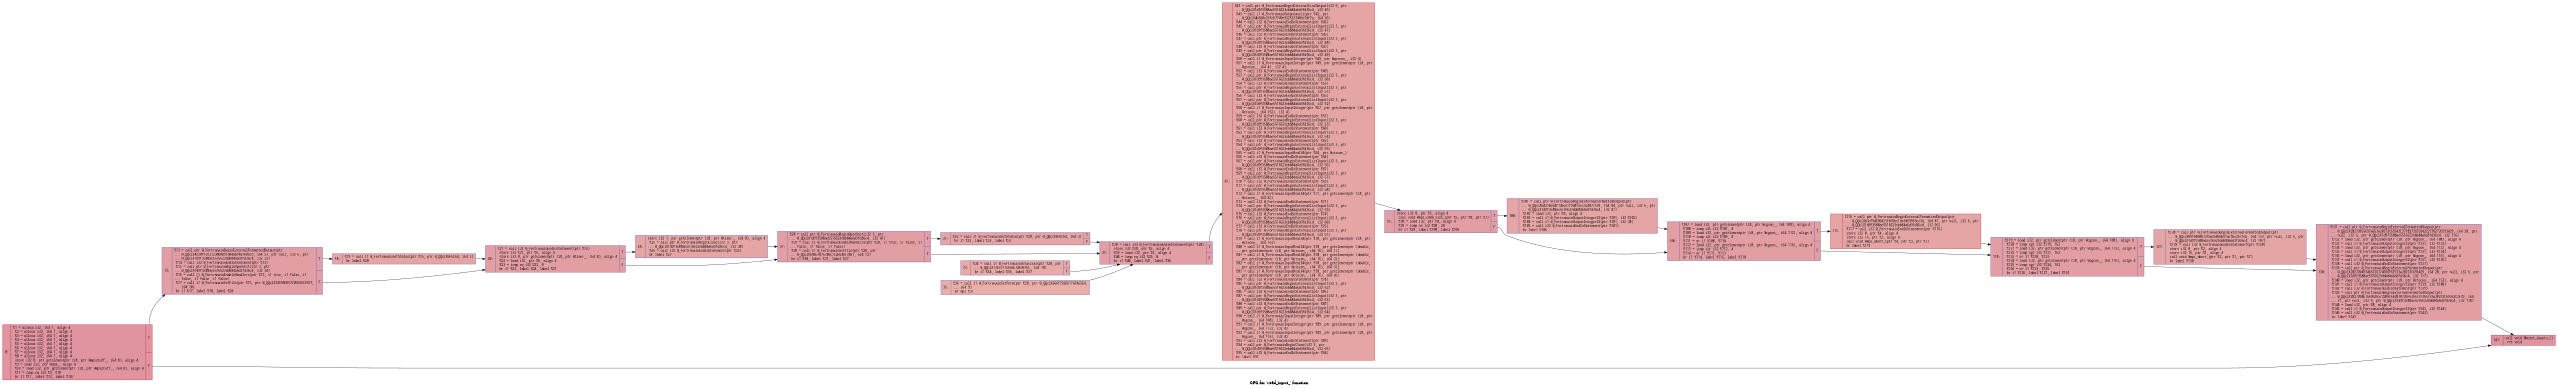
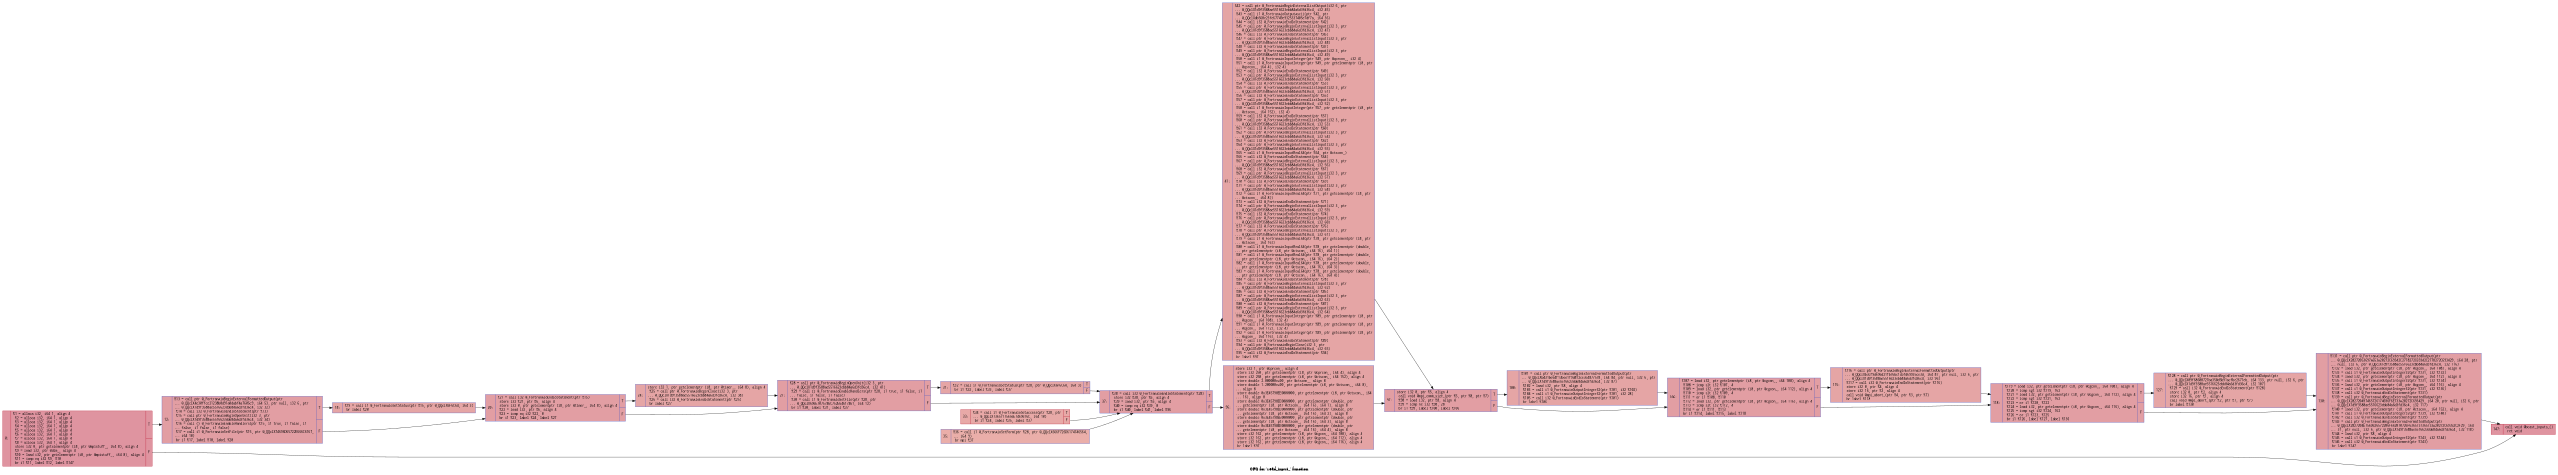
node "41:": color #b70d28ff -> #3d50c3ff
node "115:": color #b70d28ff -> #3d50c3ff
node "33:": color #3d50c3ff -> #b70d28ff
node "96:": added
